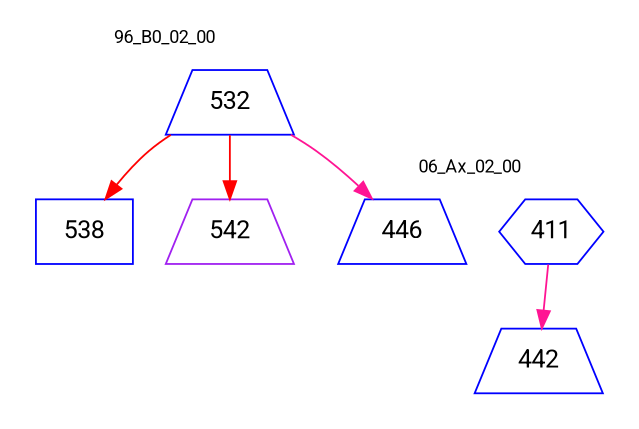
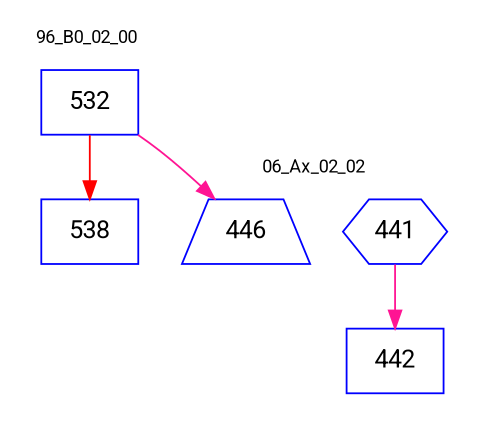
node "532": shape trapezium -> box
cluster "06_Ax_02_00": label "06_Ax_02_00" -> "06_Ax_02_02"
node "542": removed
node "411": label "411" -> "441"
node "442": shape trapezium -> box
